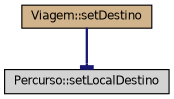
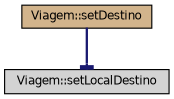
node "Percurso::setLocalDestino": label "Percurso::setLocalDestino" -> "Viagem::setLocalDestino"
